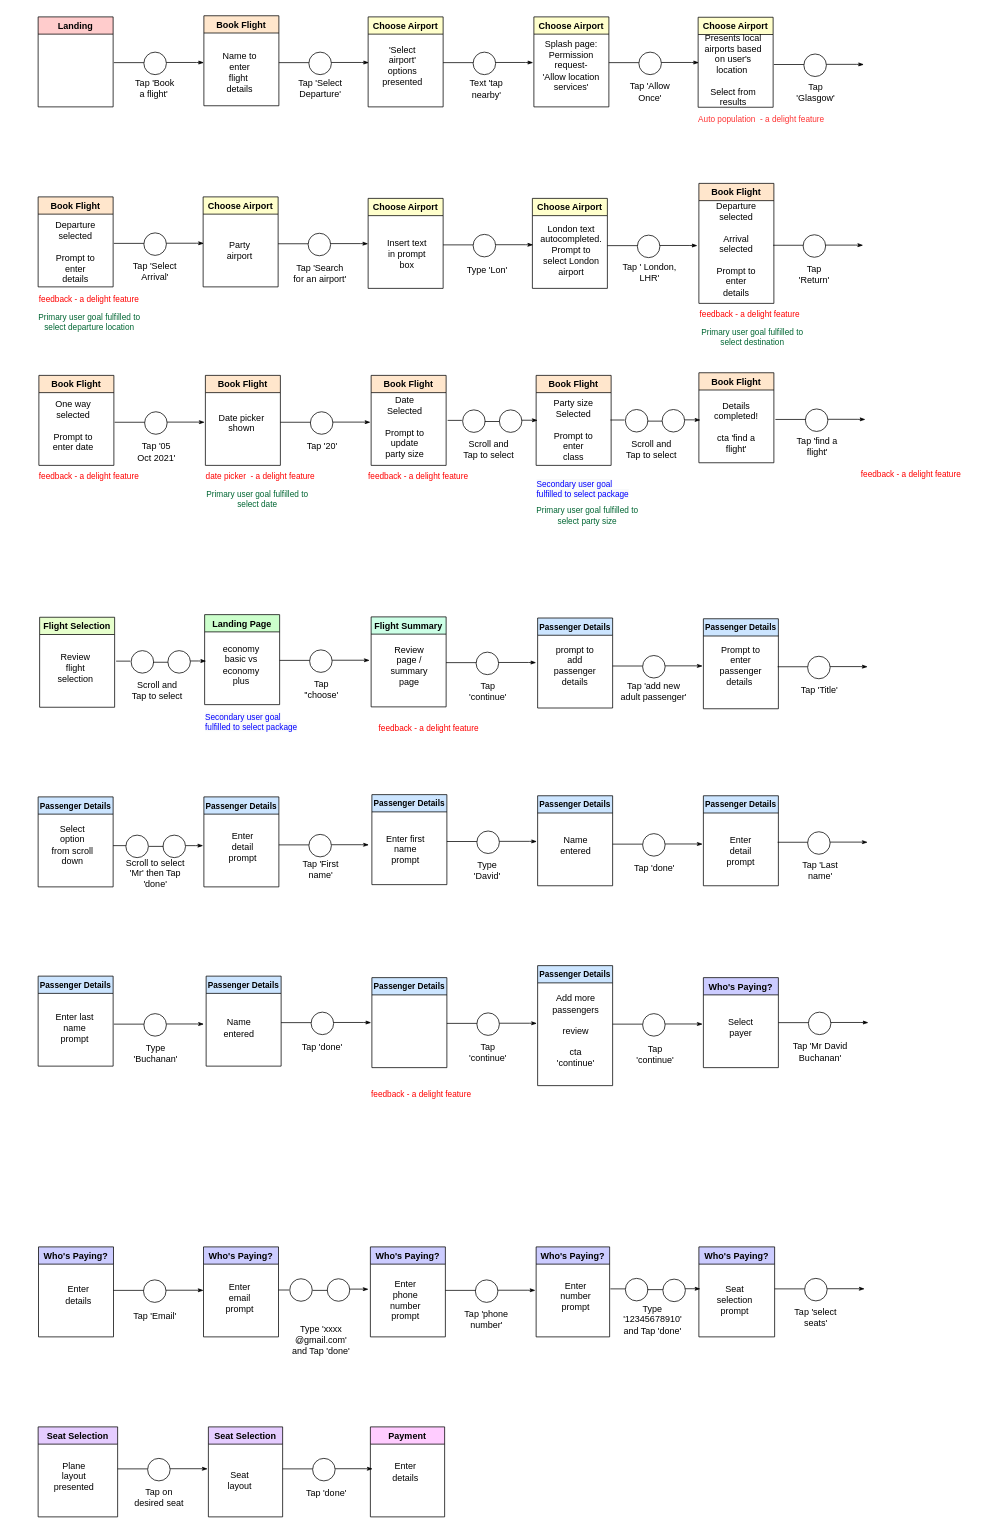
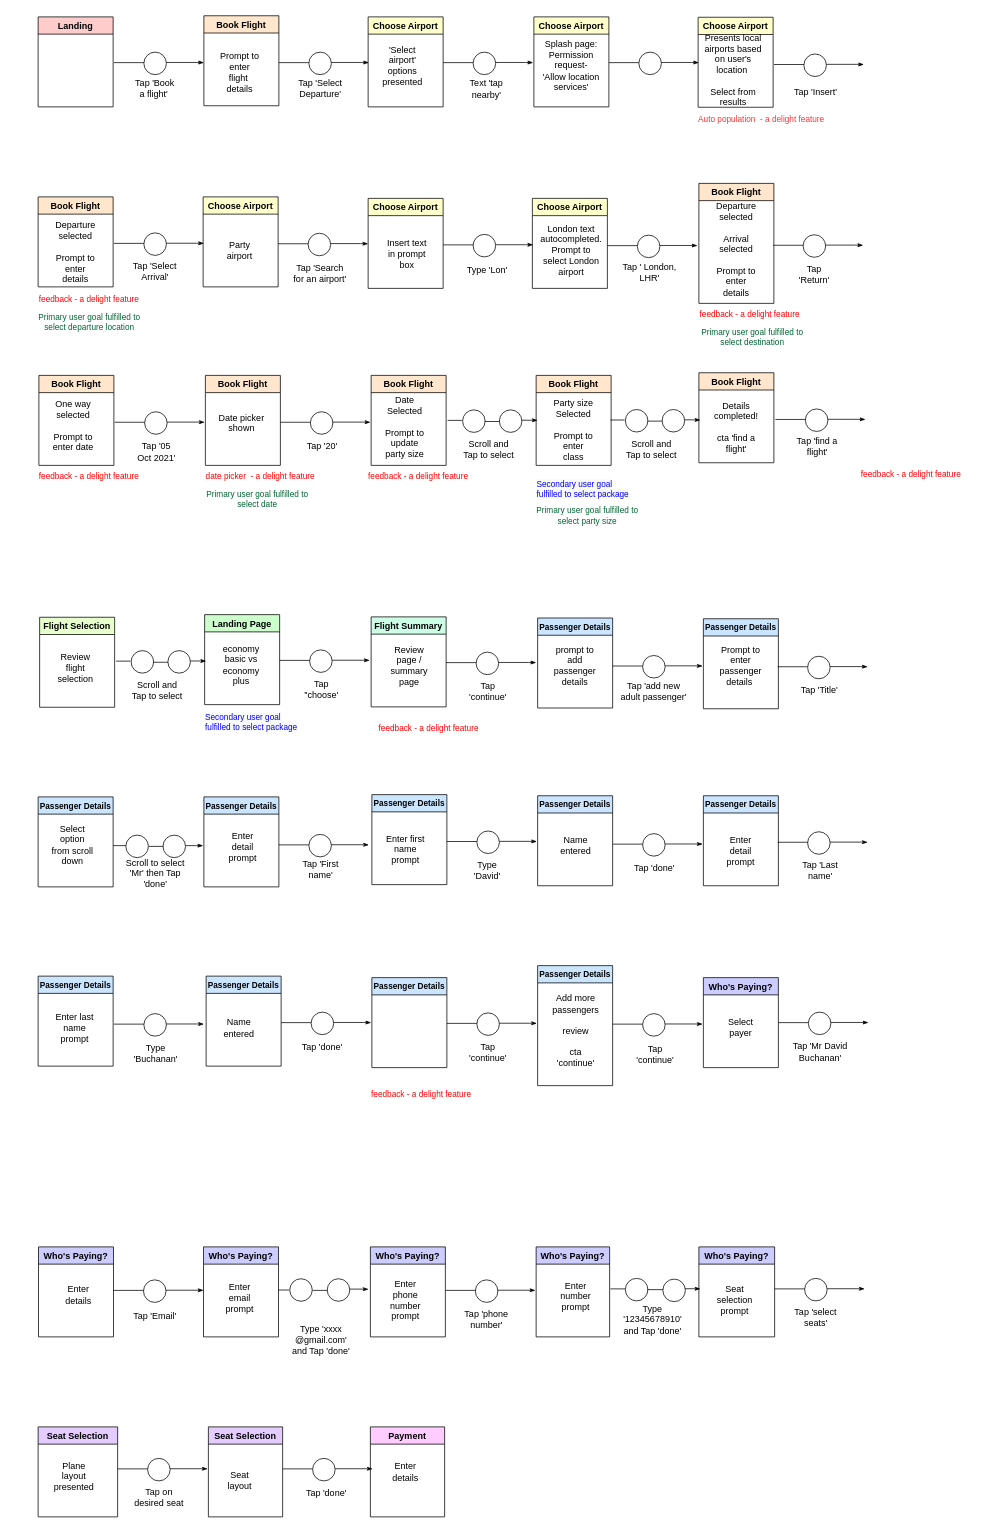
node "Name to enter flight details": label "Name to enter flight details" -> "Prompt to enter flight details"
node "Tap 'Allow Once'": removed
node "Tap 'Glasgow'": label "Tap 'Glasgow'" -> "Tap 'Insert'"
